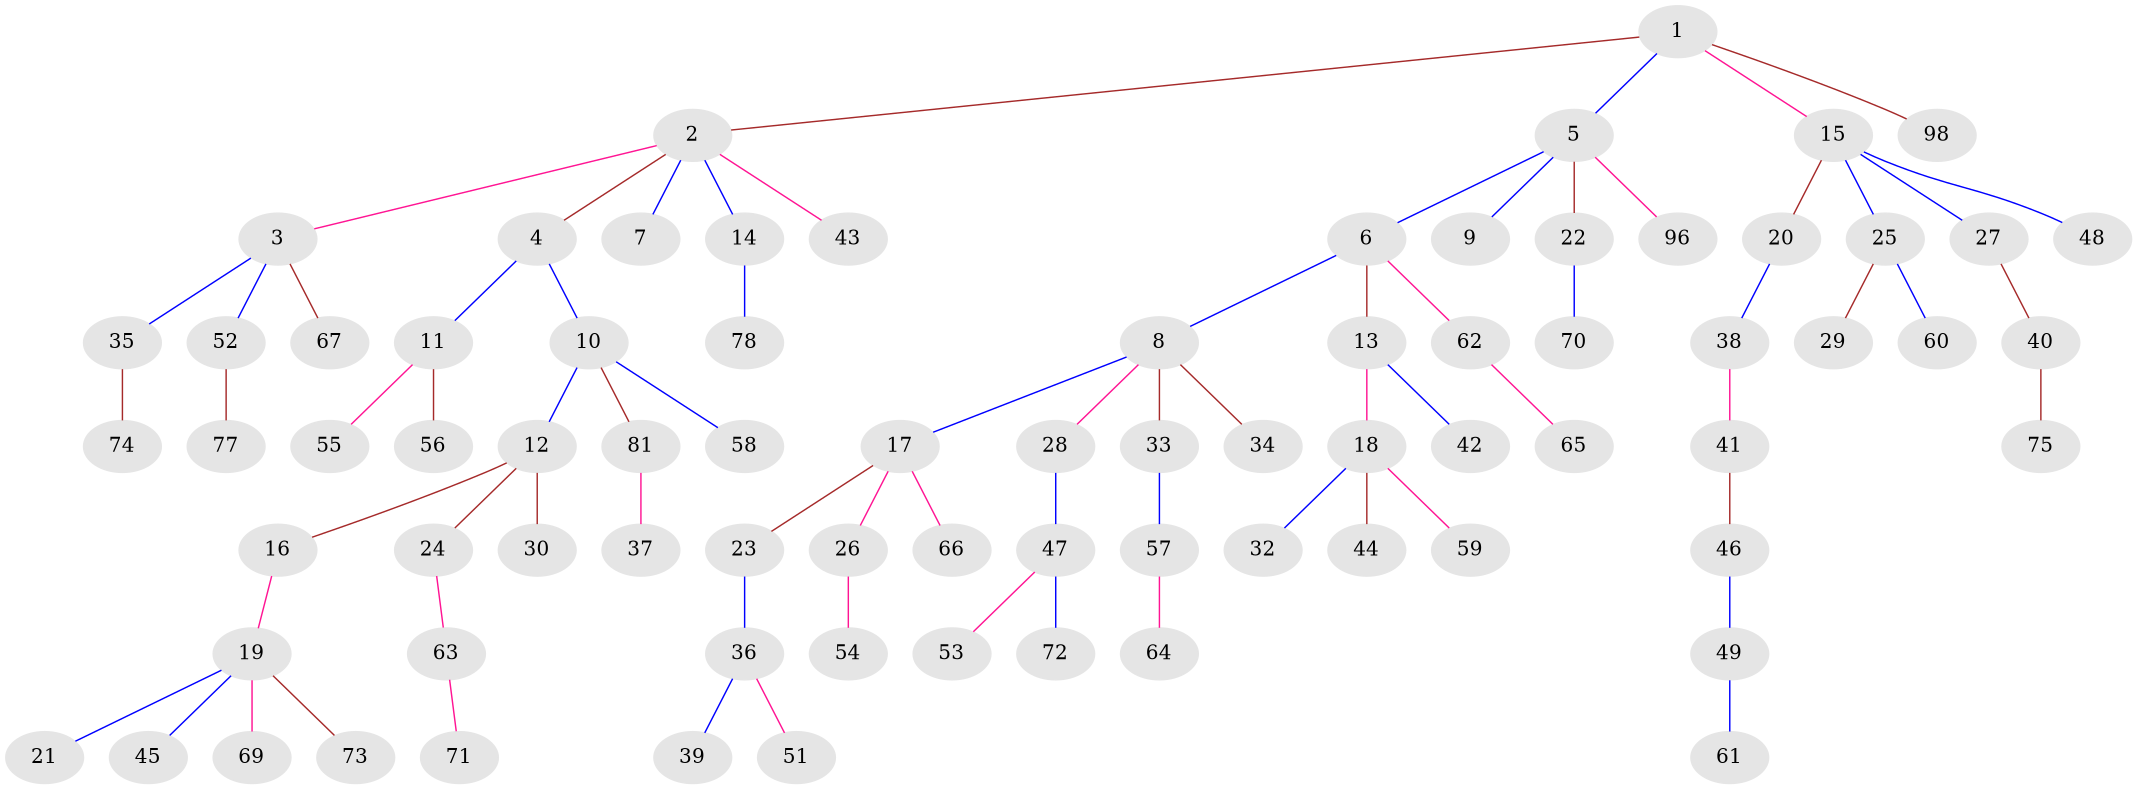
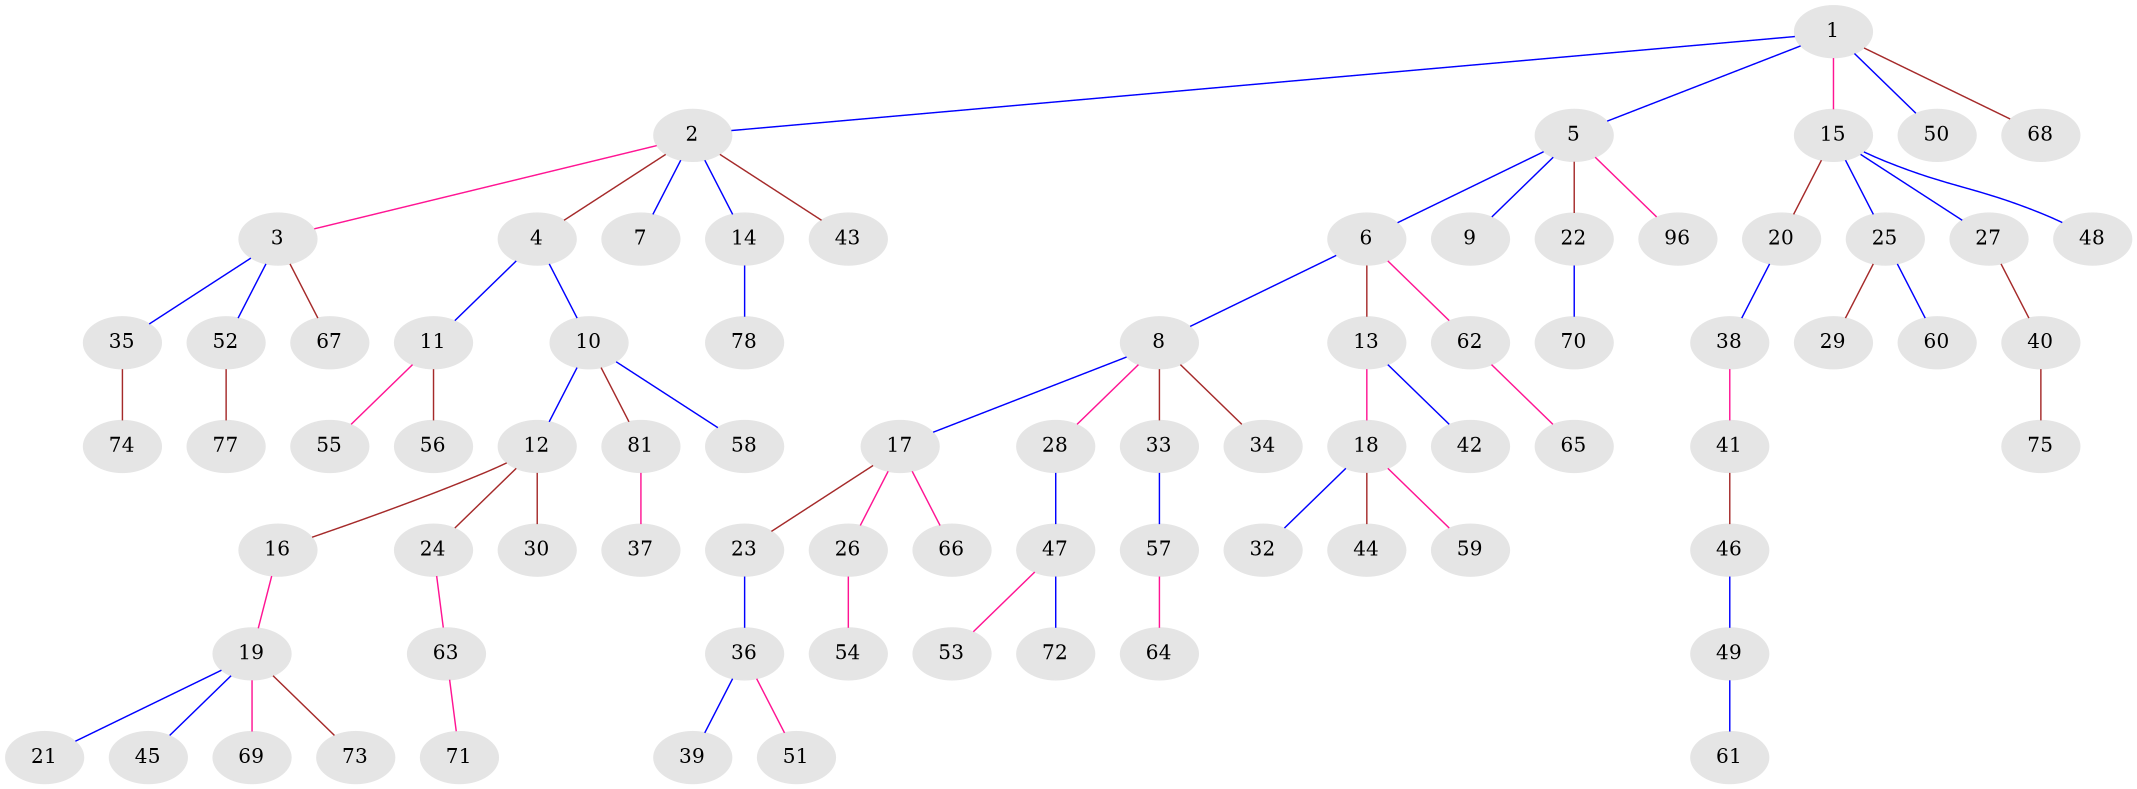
edge "1" -- "2": color brown -> blue
node "50": added
node "98": label "98" -> "68"
edge "2" -- "43": color deeppink -> brown
